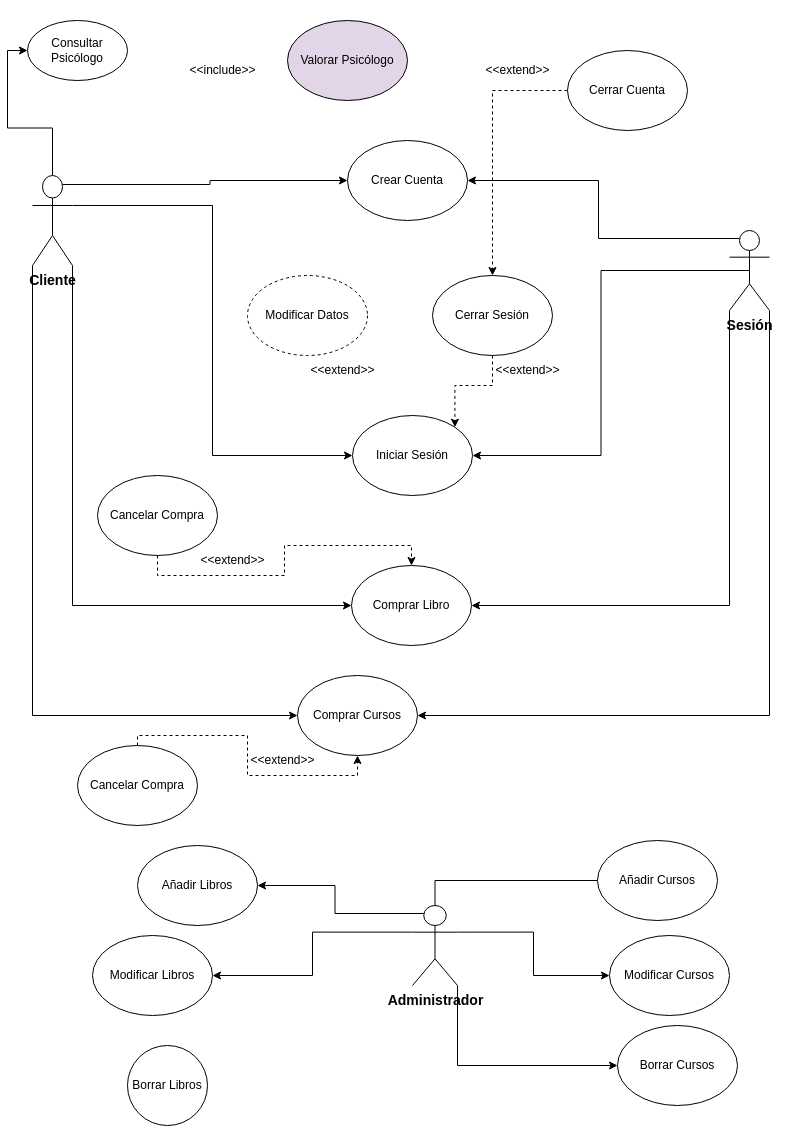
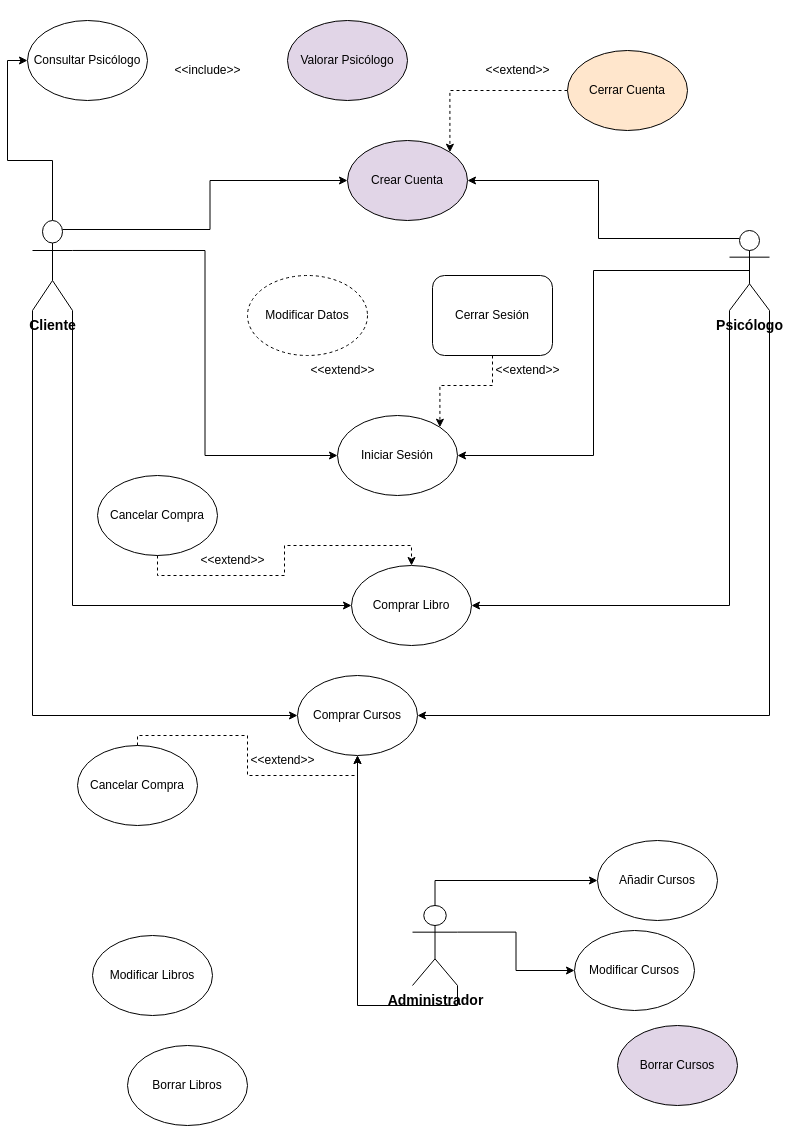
node "Consultar Psicólogo": size 100x60 -> 120x80
node "<<include>>": moved (223, 71) -> (208, 71)
node "Cerrar Cuenta": fillcolor #ffffff -> #ffe6cc
edge "Cerrar Cuenta" -> "Cerrar Sesión": now "Cerrar Cuenta" -> "Crear Cuenta"
node "Crear Cuenta": fillcolor #ffffff -> #e1d5e7
node "Cliente": moved (53, 221) -> (53, 266)
node "Cerrar Sesión": shape ellipse -> rounded rectangle
node "Sesión": label "Sesión" -> "Psicólogo"
node "Iniciar Sesión": moved (413, 456) -> (398, 456)
edge "Añadir Cursos" -- "Administrador": arrowhead none -> classic
node "Añadir Libros": removed
edge "Administrador" -> "Añadir Libros": removed
edge "Administrador" -> "Modificar Libros": removed
node "Modificar Cursos": moved (670, 976) -> (635, 971)
edge "Administrador" -> "Borrar Cursos": now "Administrador" -> "Comprar Cursos"
node "Borrar Cursos": fillcolor #ffffff -> #e1d5e7
node "Borrar Libros": size 80x80 -> 120x80
